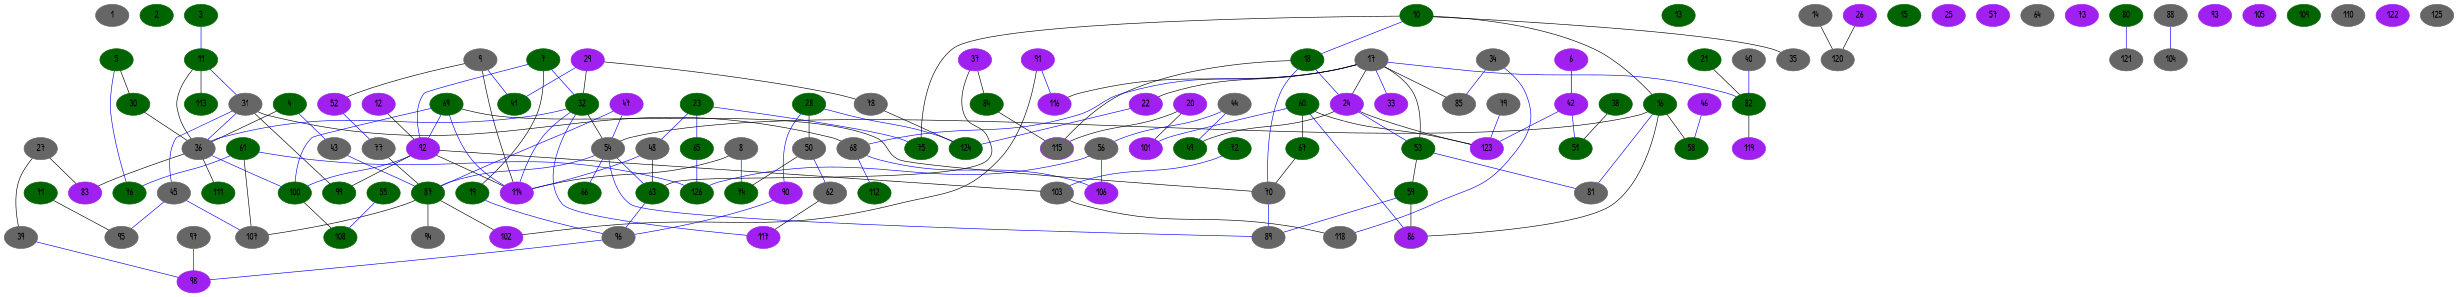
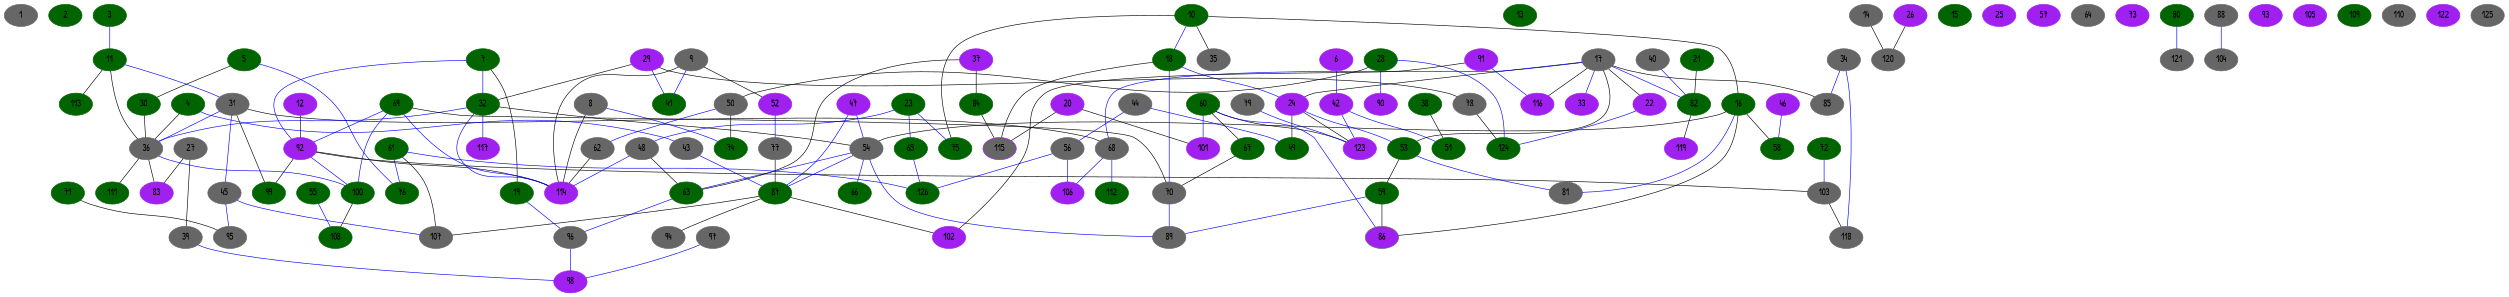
edge "6" -- "42": color black -> blue
edge "90" -- "96": removed
edge "62" -- "117": now "62" -- "114"
